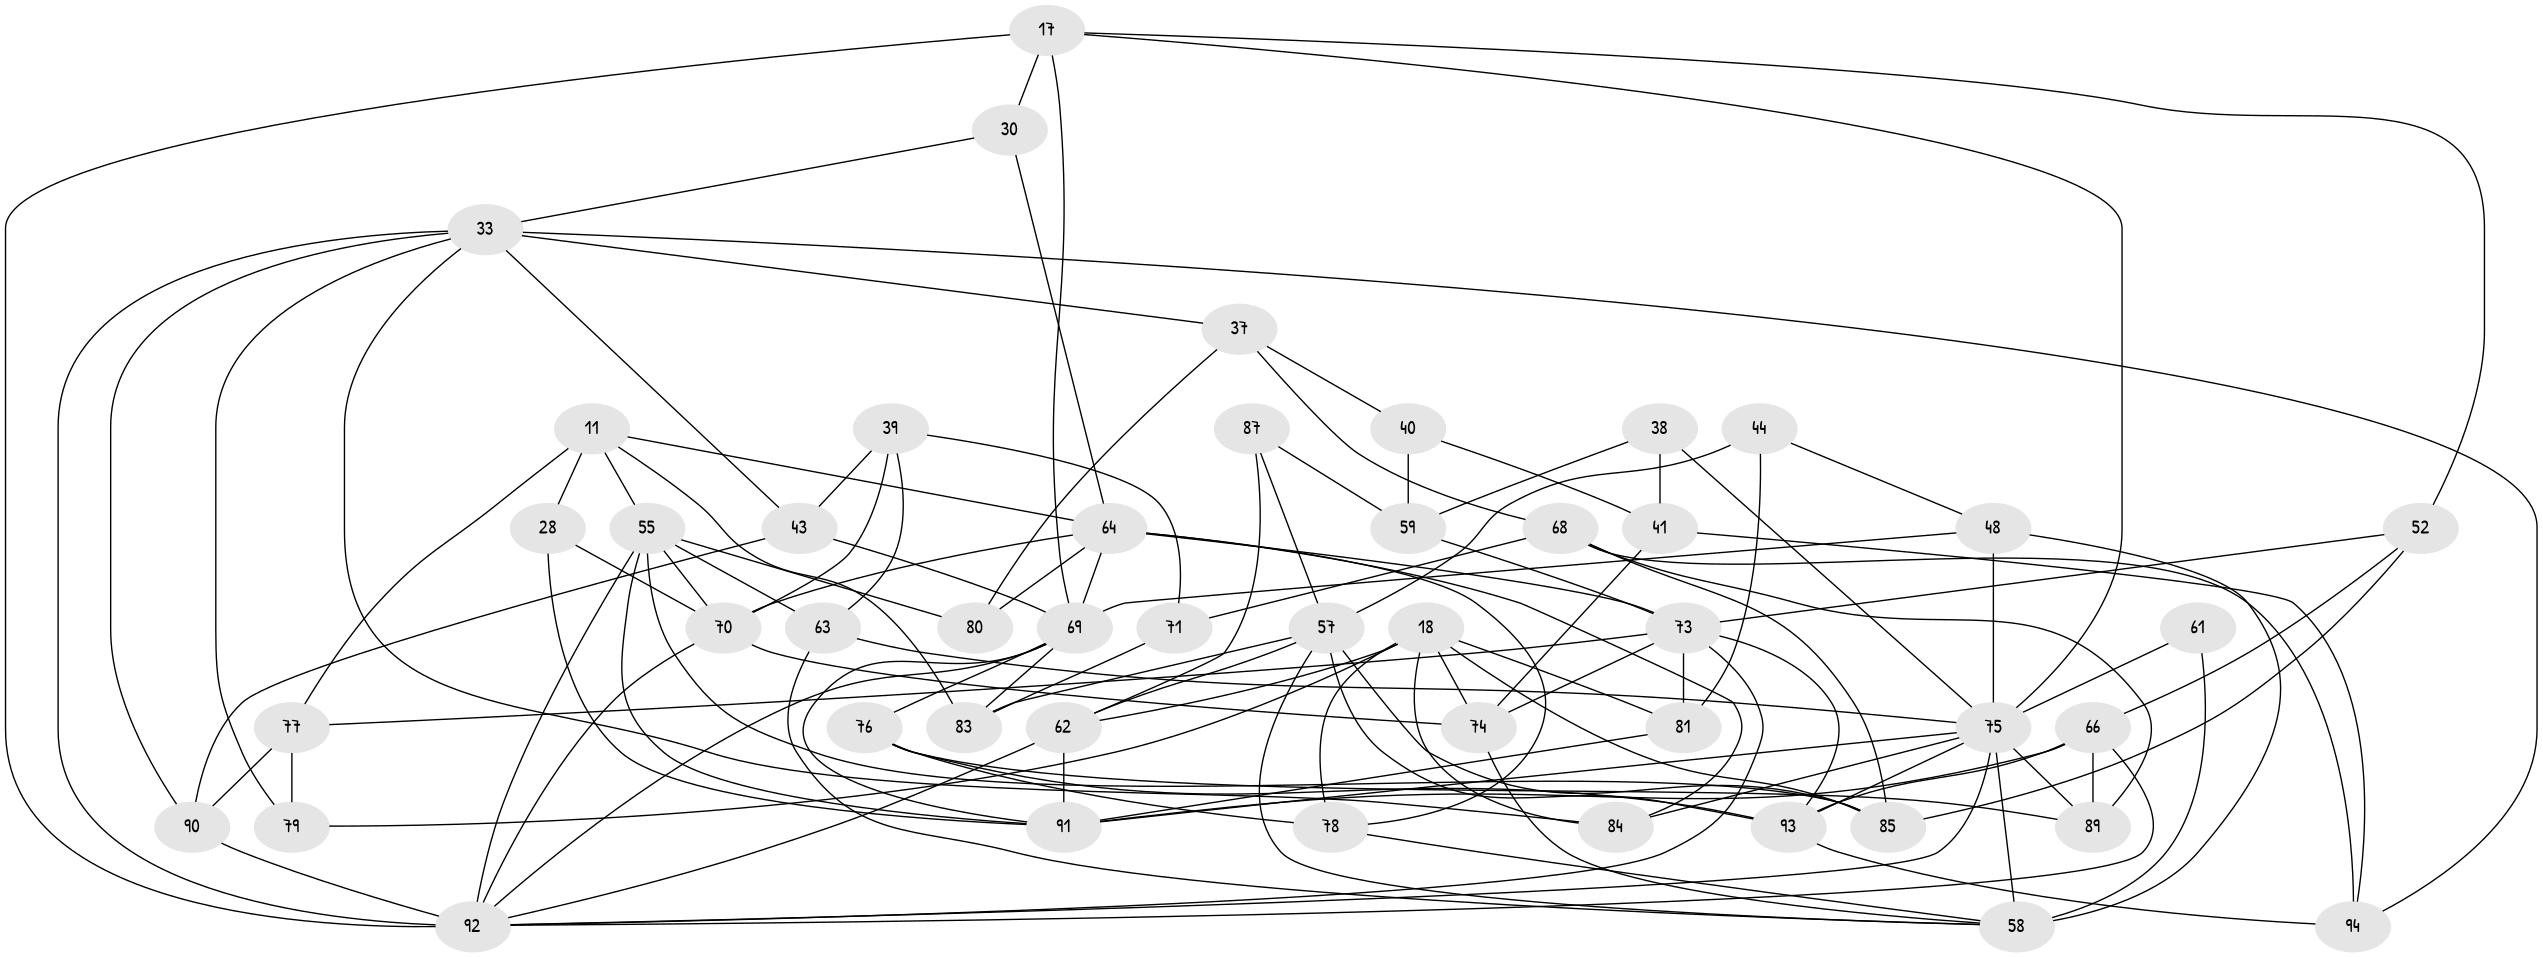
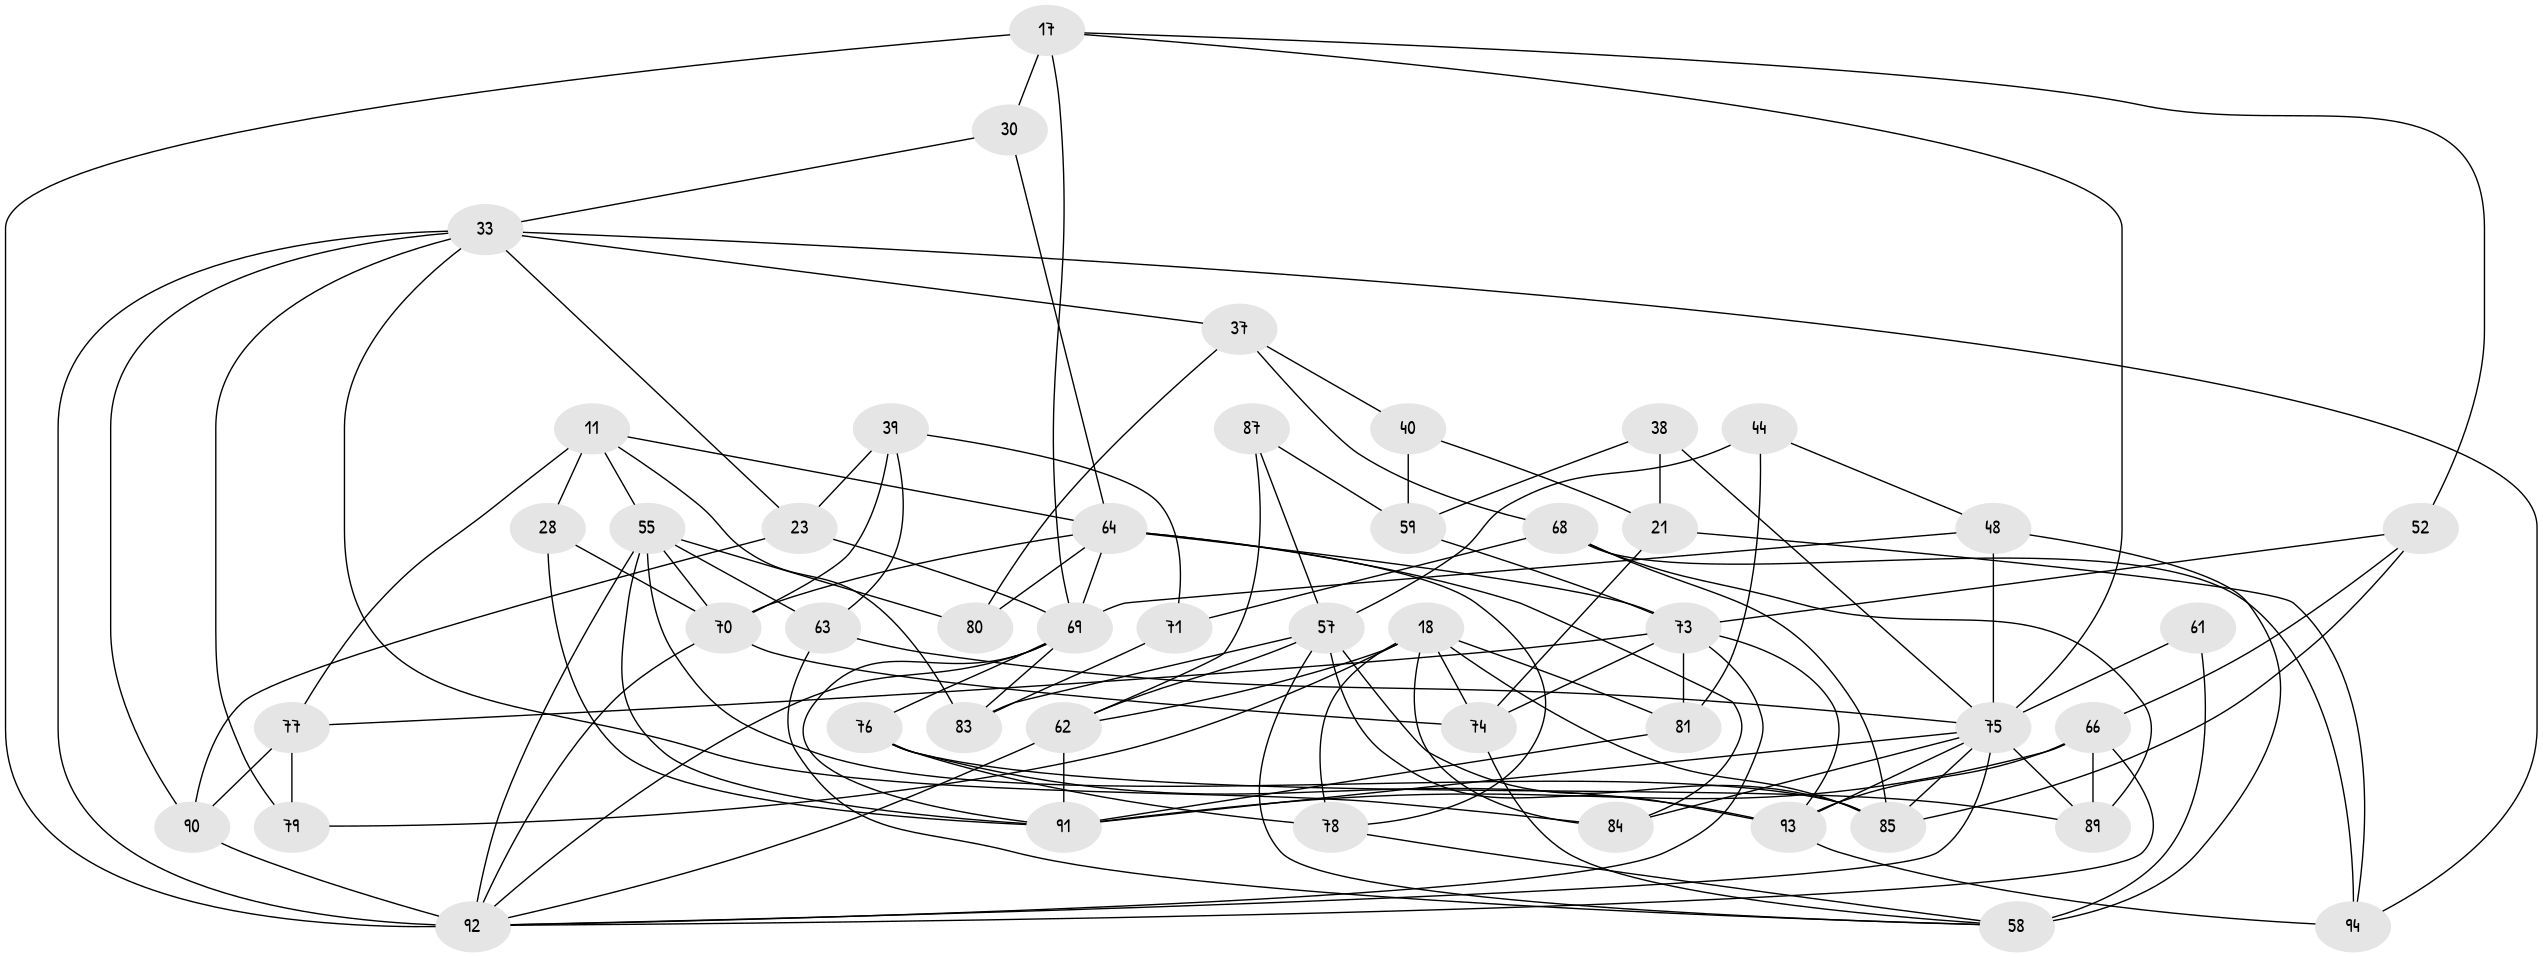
node "43": label "43" -> "23"
node "41": label "41" -> "21"
edge "75" -- "58": now "75" -- "85"
